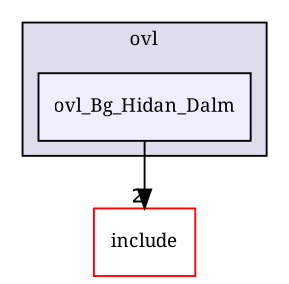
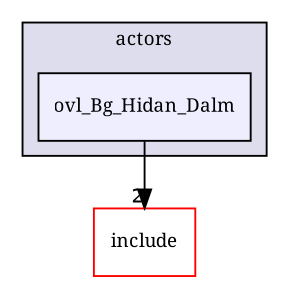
cluster "ovl": label "ovl" -> "actors"
